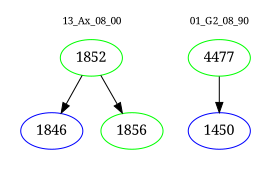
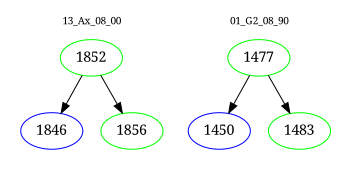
node "4477": label "4477" -> "1477"
node "1483": added
